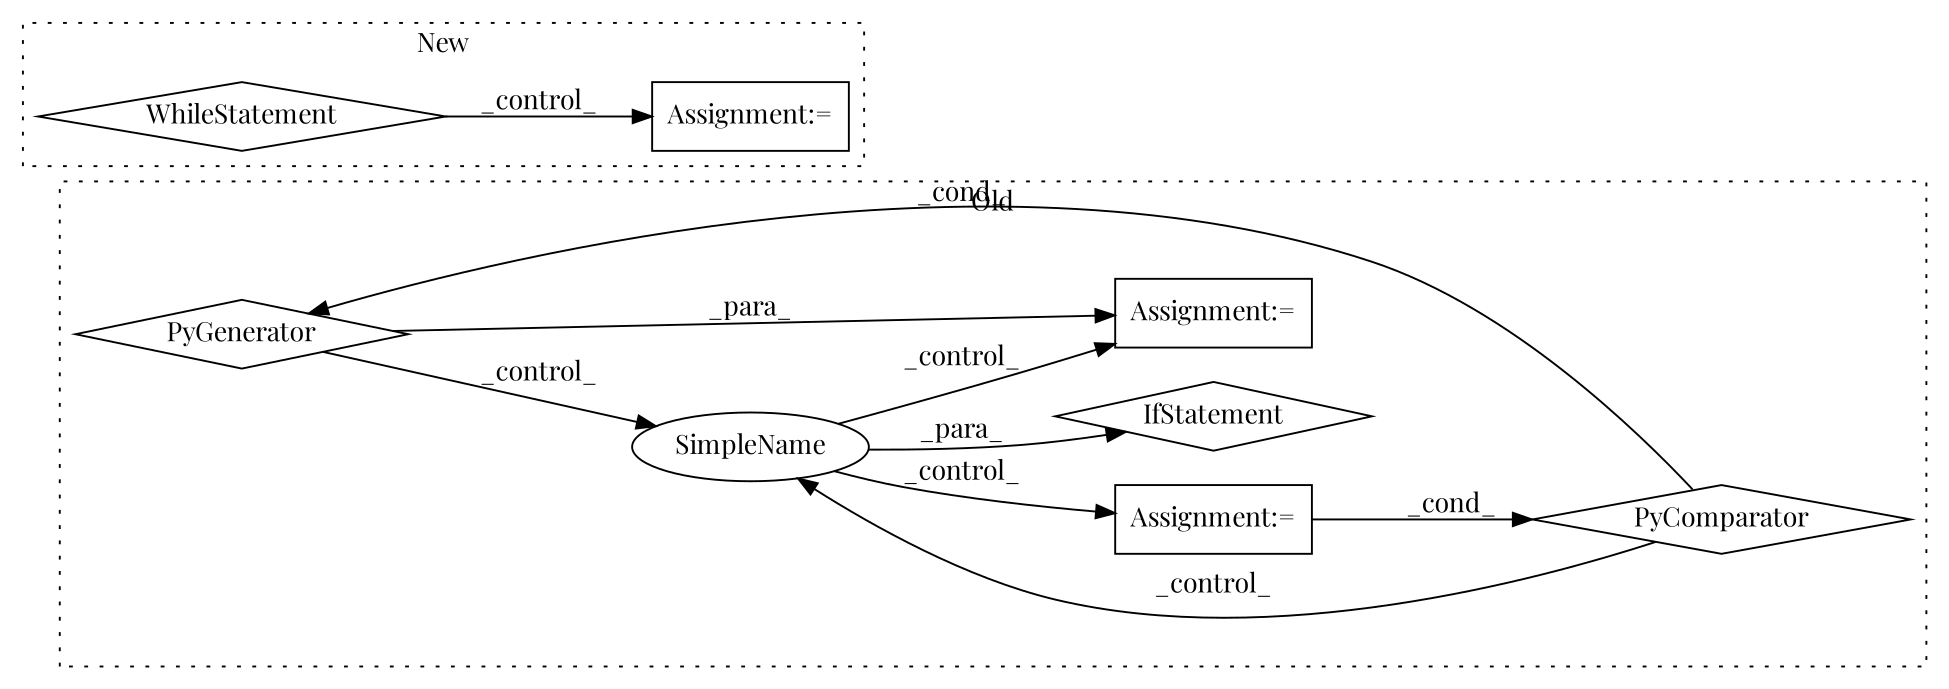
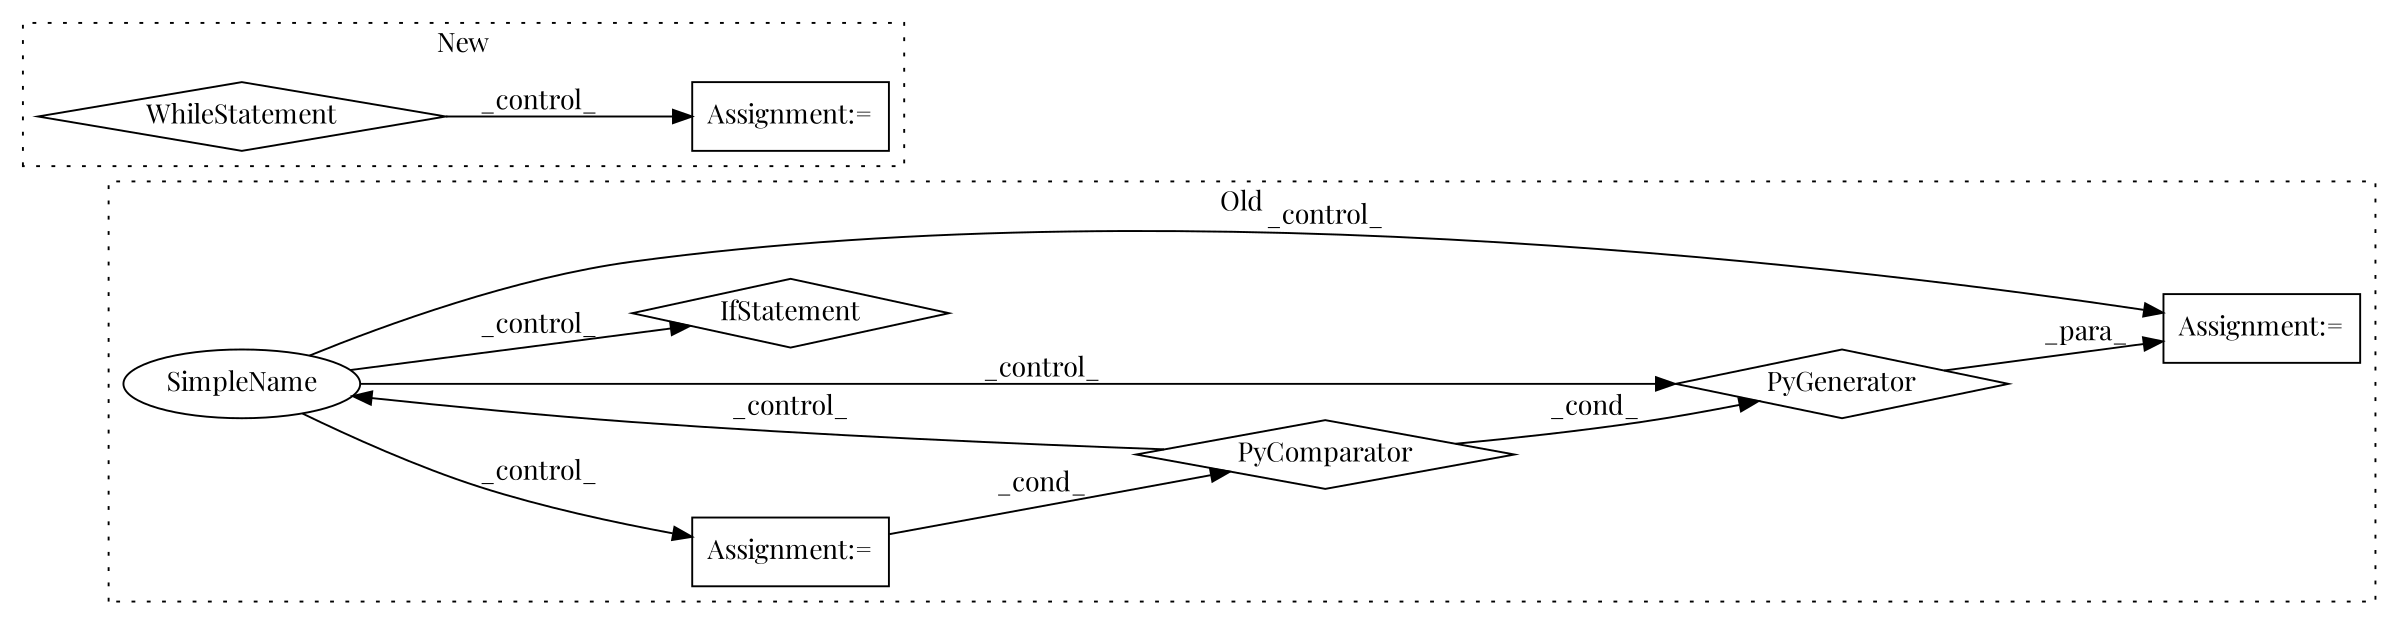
edge "PyGenerator" -> "SimpleName": reversed
edge "SimpleName" -> "IfStatement": label "_para_" -> "_control_"
